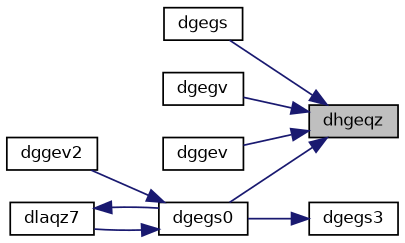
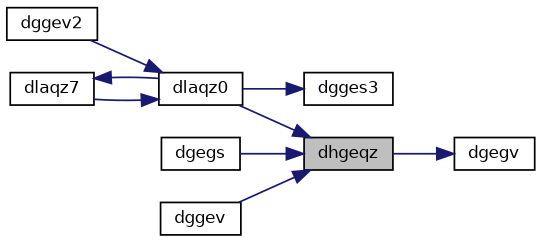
edge "dgegv" -> "dhgeqz": reversed
node "dgegs0": label "dgegs0" -> "dlaqz0"
node "dgegs3": label "dgegs3" -> "dgges3"
